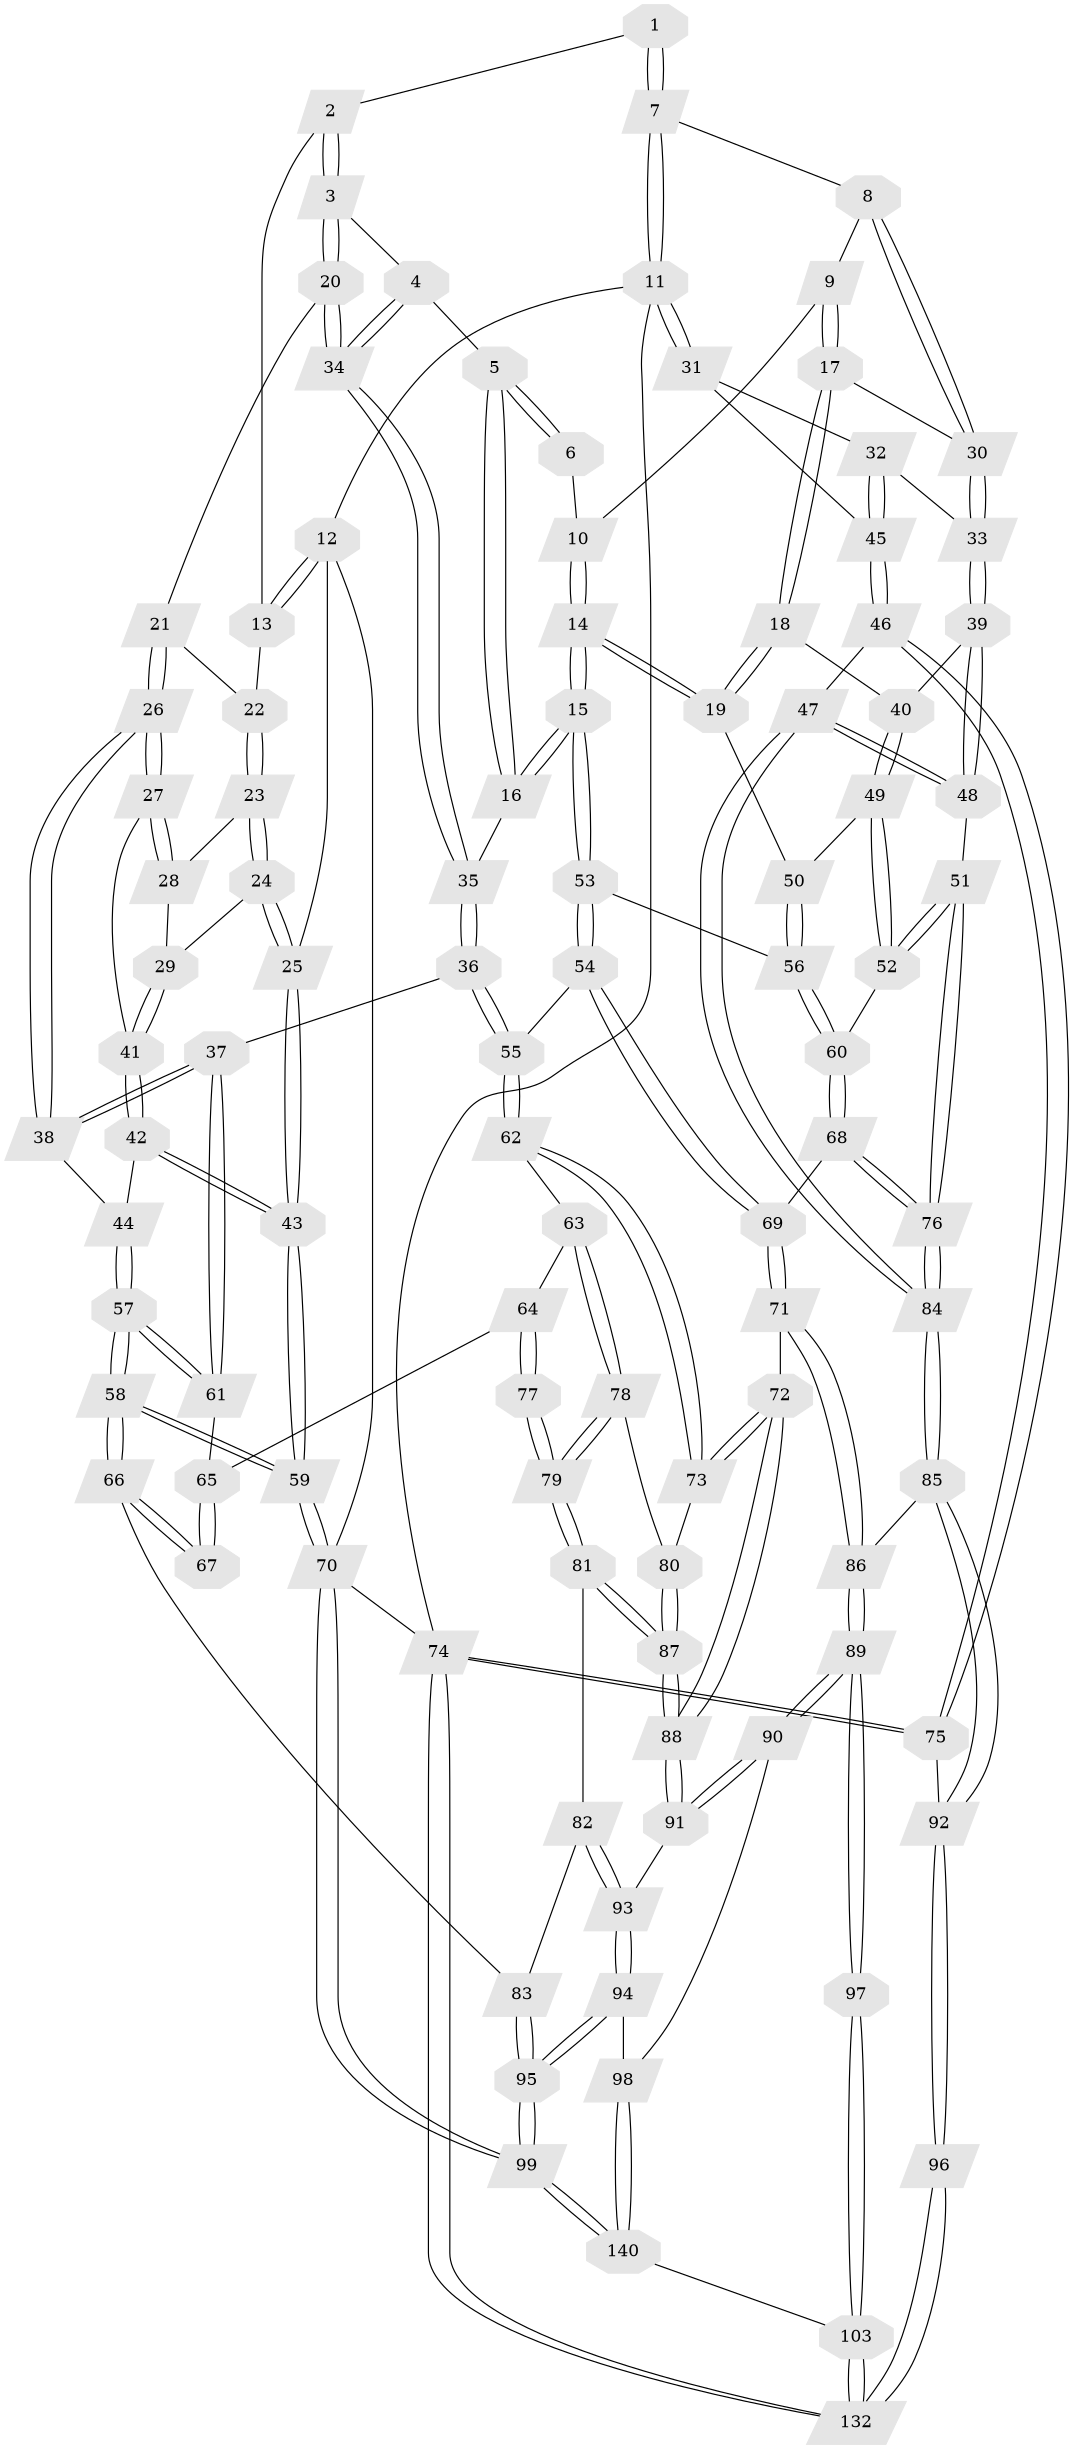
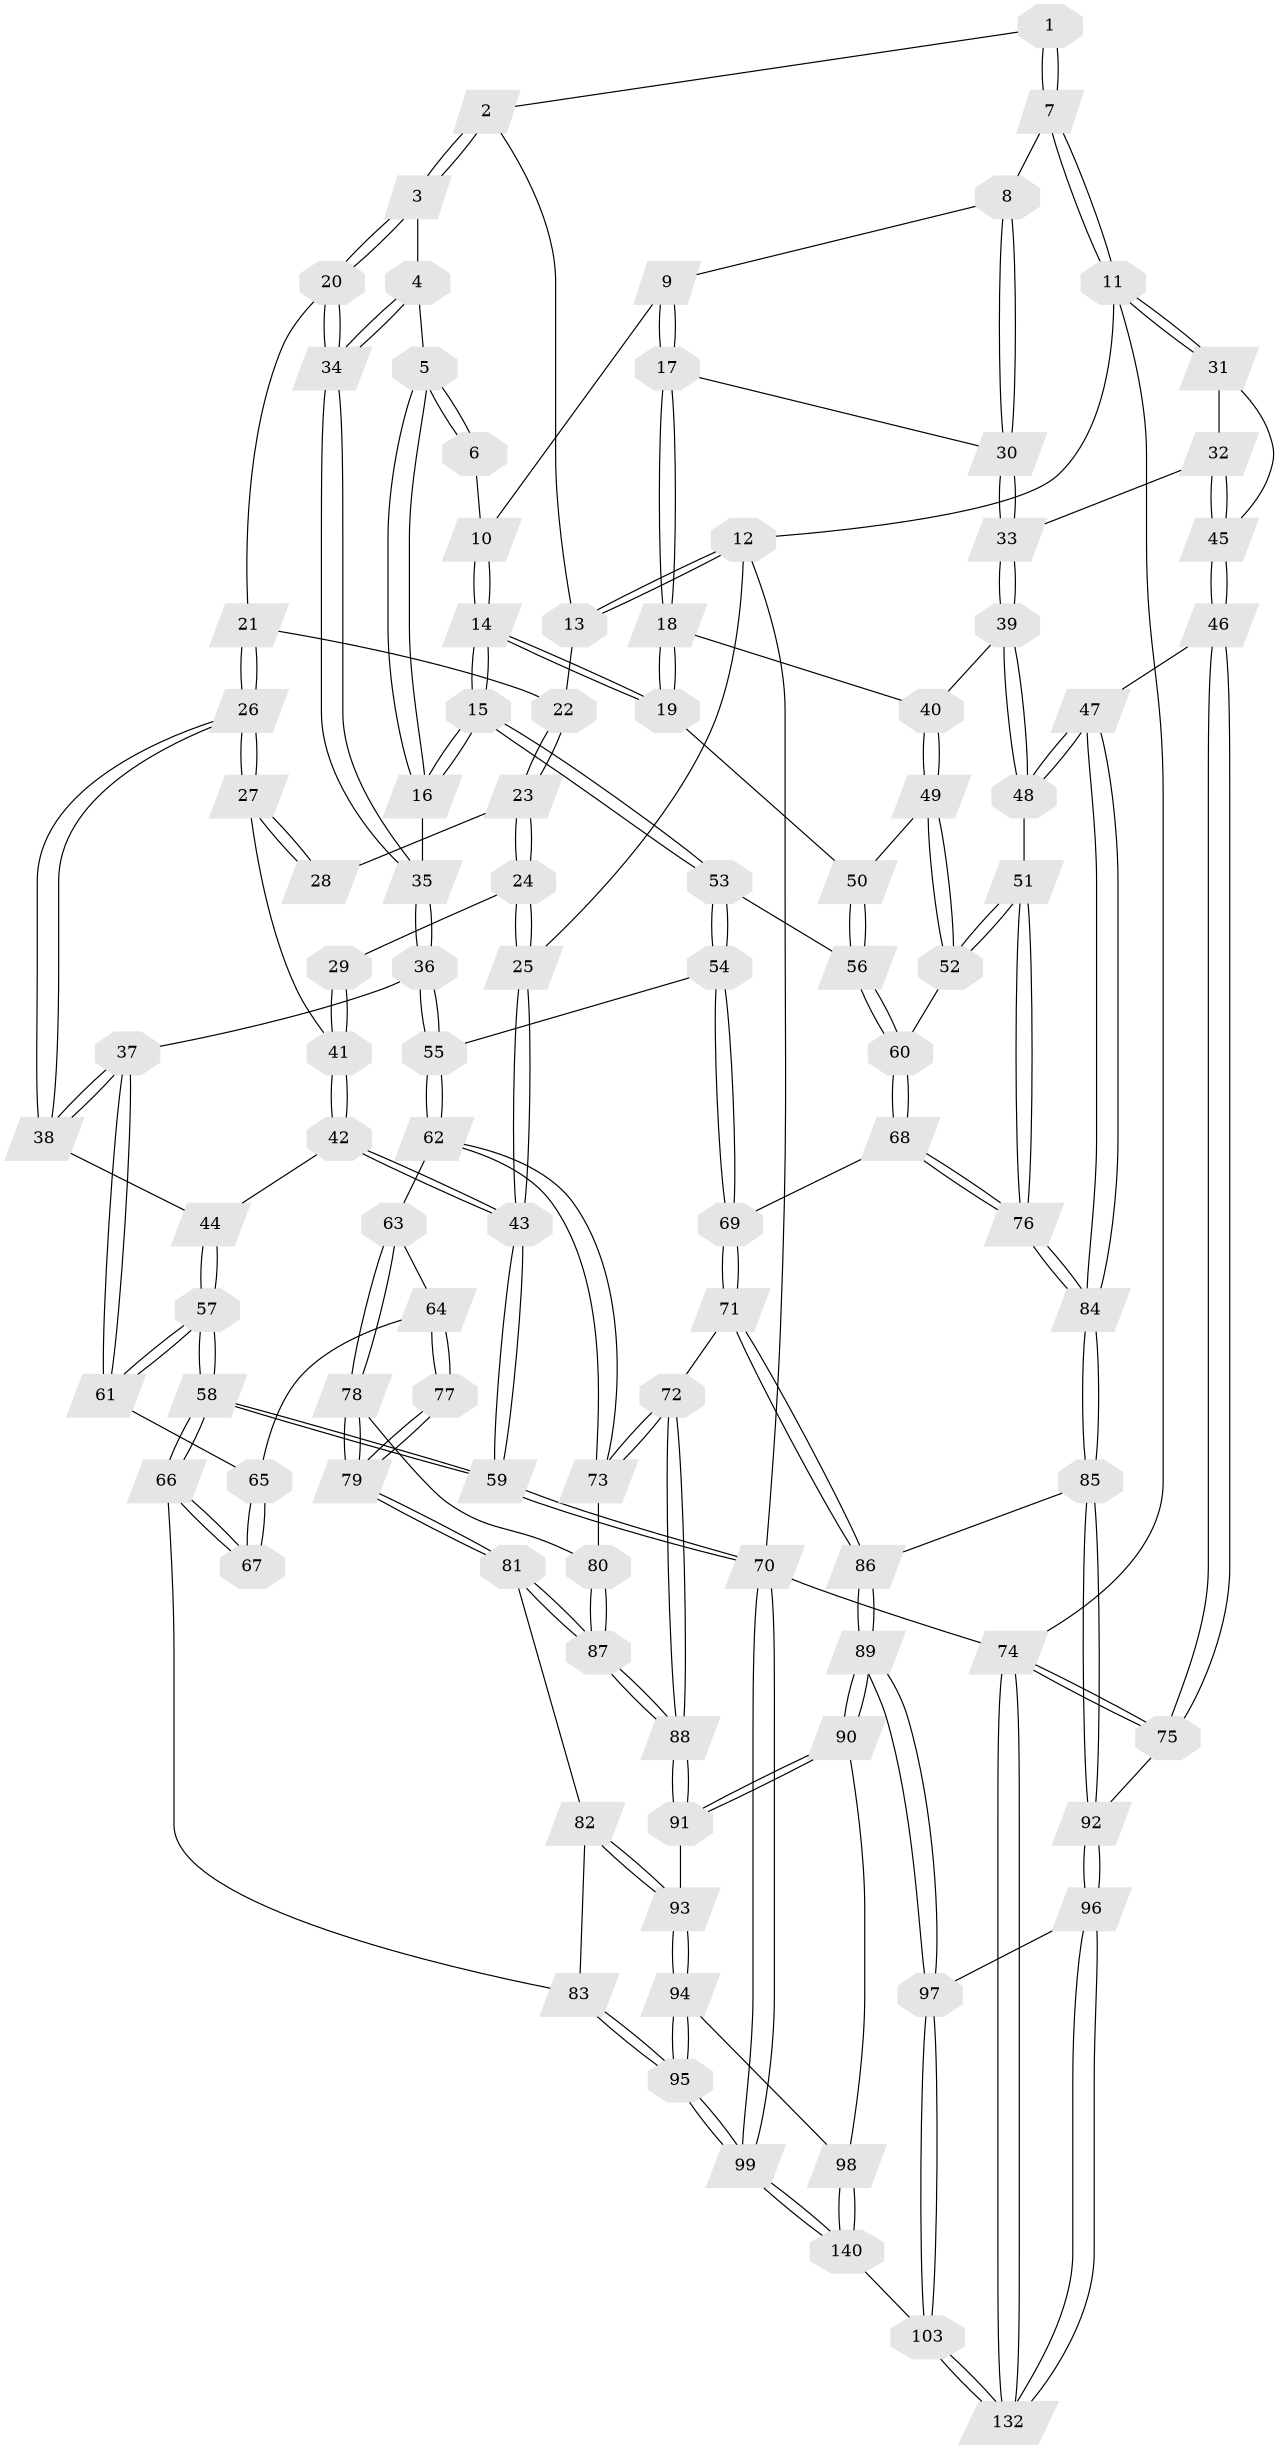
edge "28" -- "29": removed
edge "96" -- "97": added
